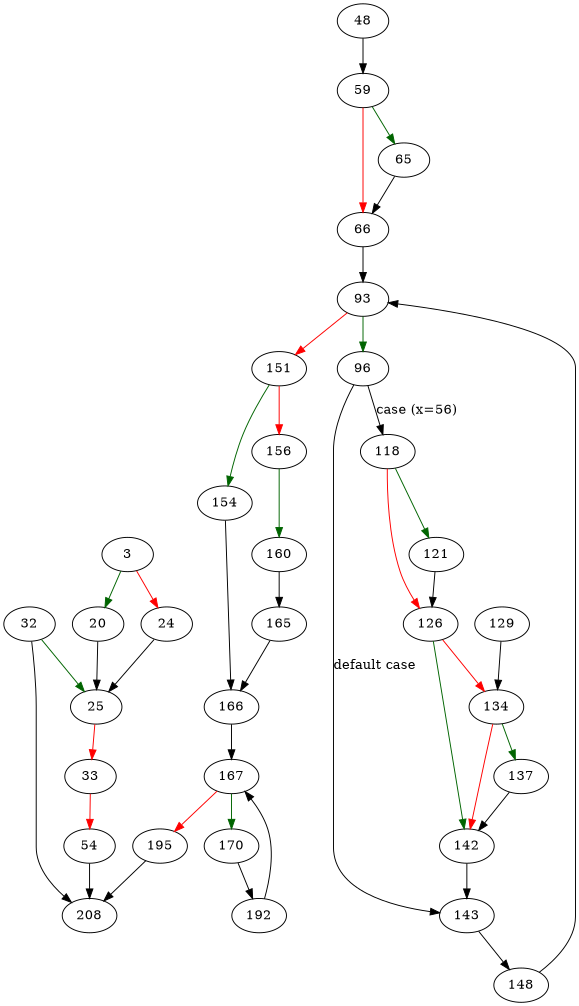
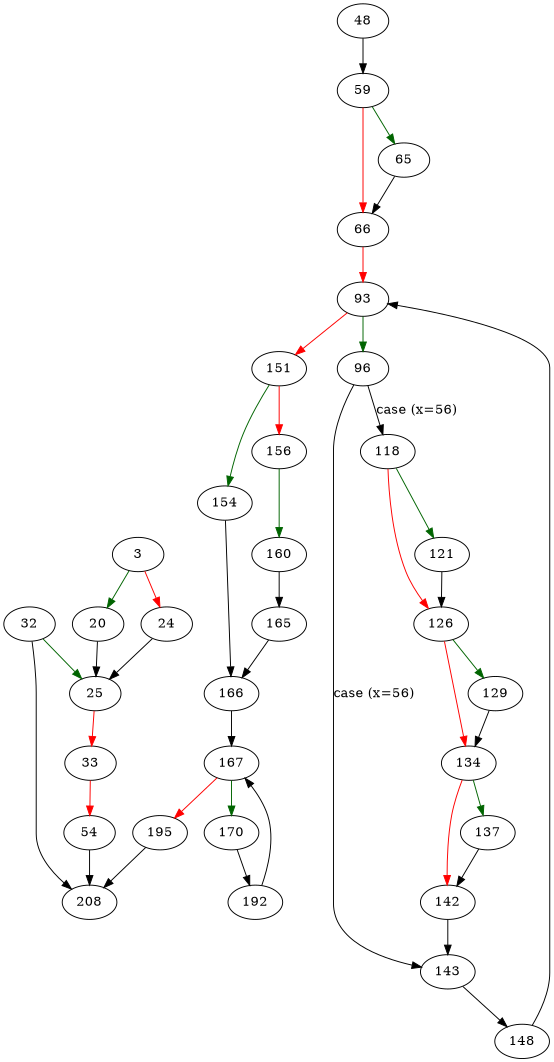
edge "66" -> "93": color black -> red
edge "96" -> "143": label "default case" -> "case (x=56)"
edge "126" -> "142": now "126" -> "129"
